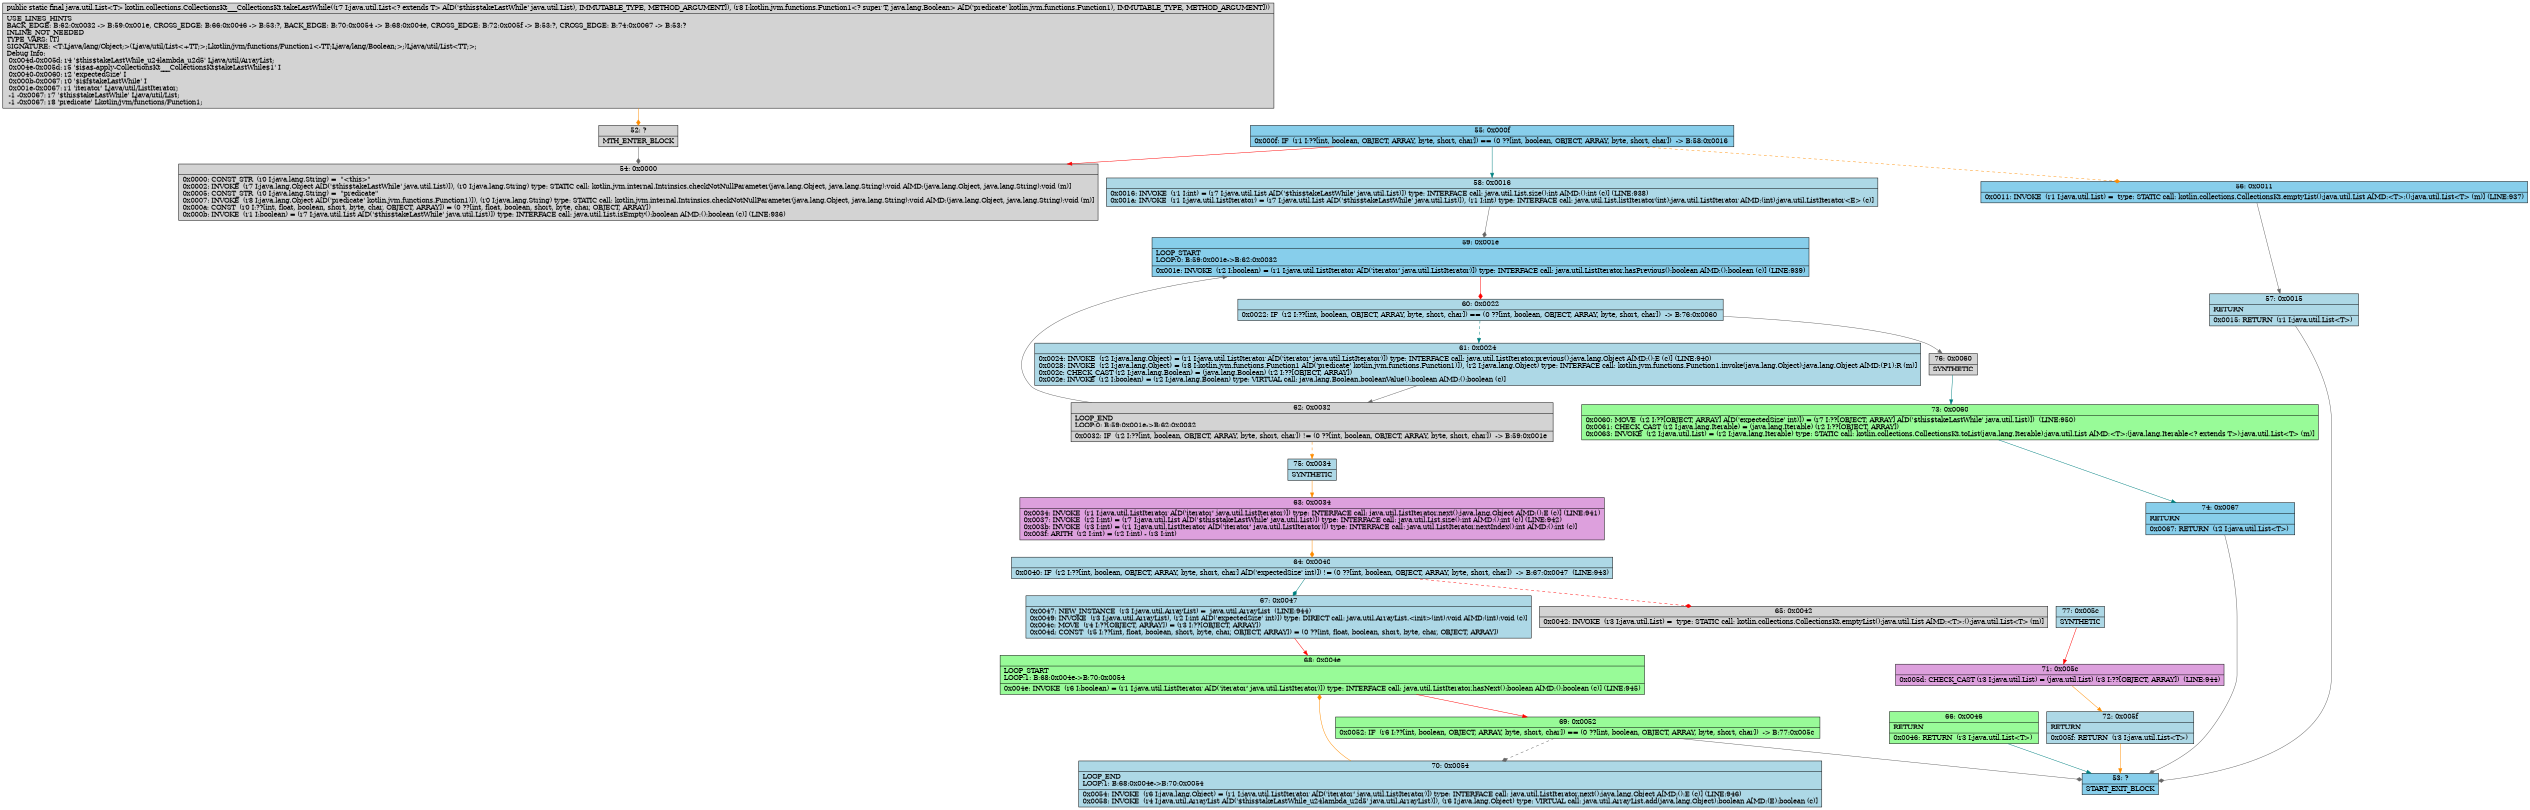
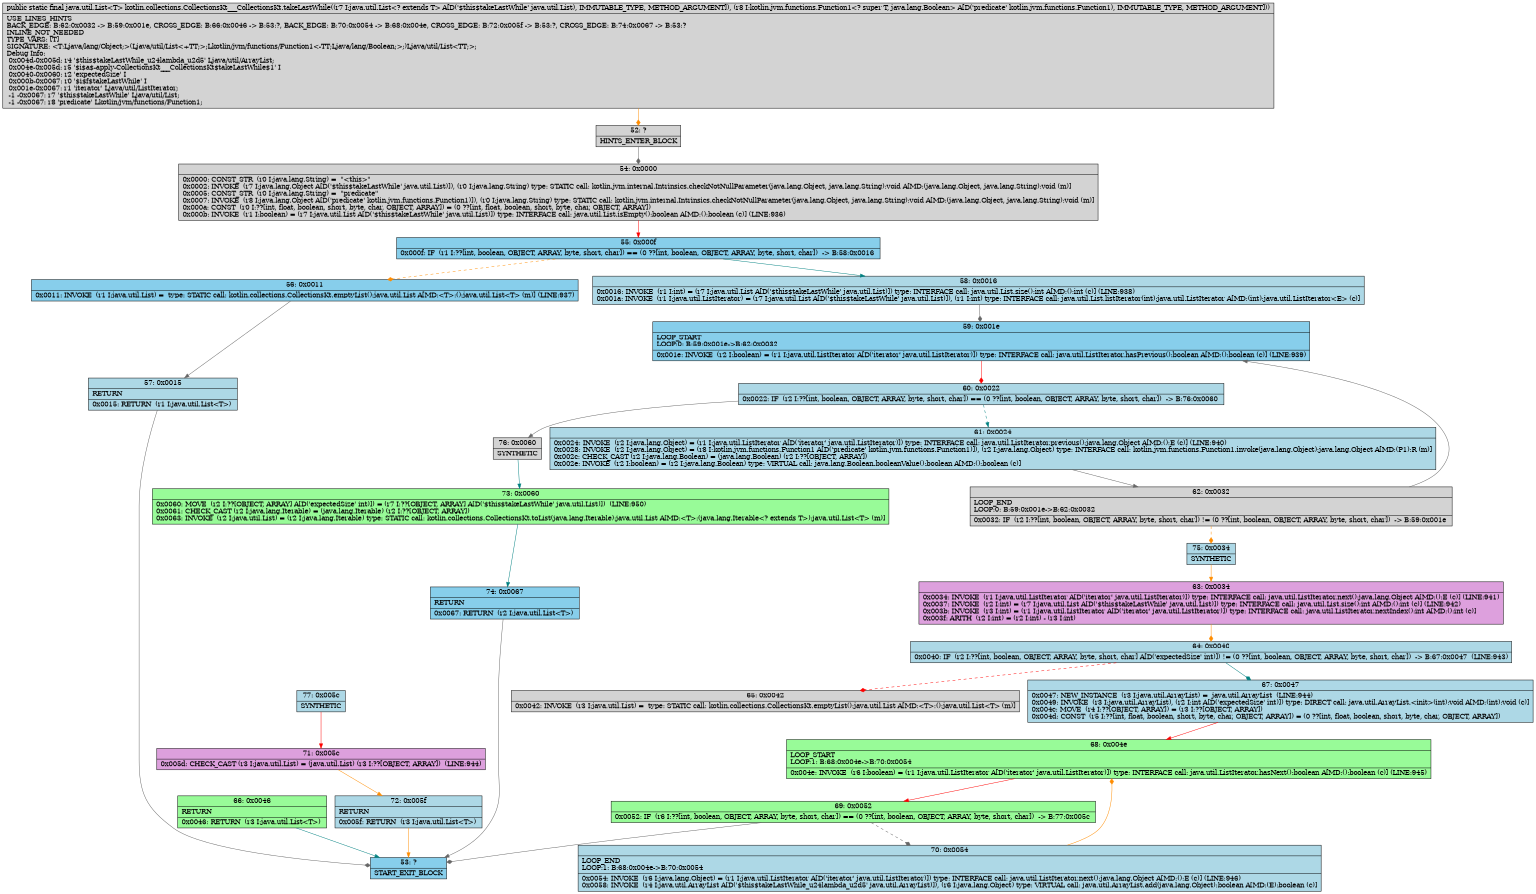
node "52: ?": text "MTH_ENTER_BLOCK" -> "HINTS_ENTER_BLOCK"
edge "55: 0x000f" -> "54: 0x0000": reversed
edge "62: 0x0032" -> "75: 0x0034": arrowhead normal -> diamond
edge "74: 0x0067" -> "53: ?": arrowhead diamond -> normal
